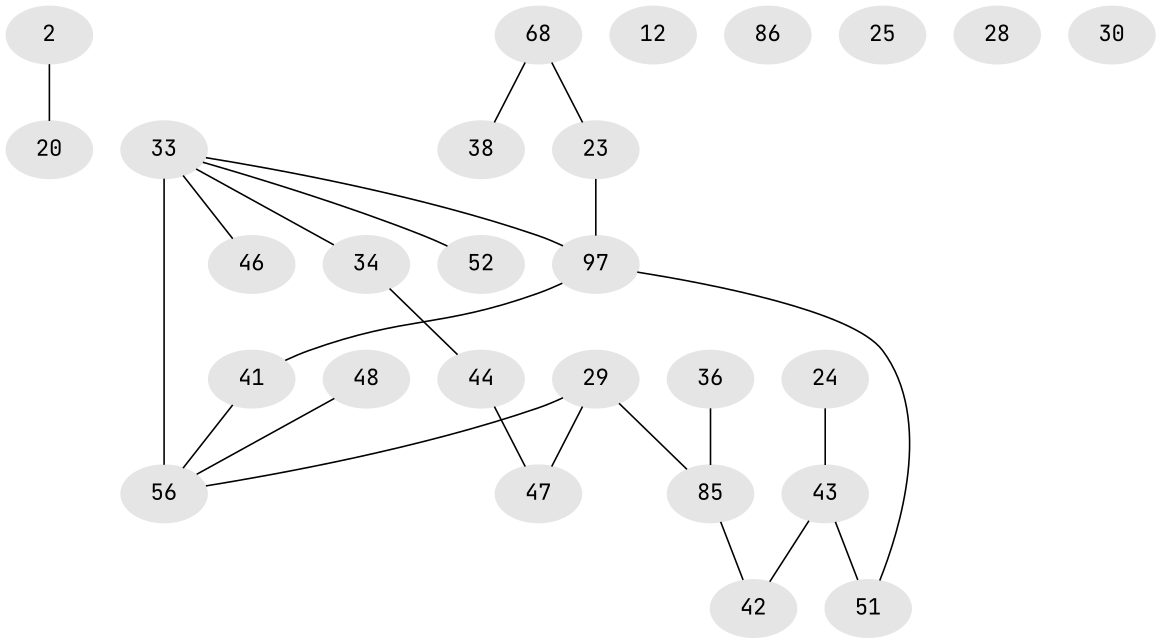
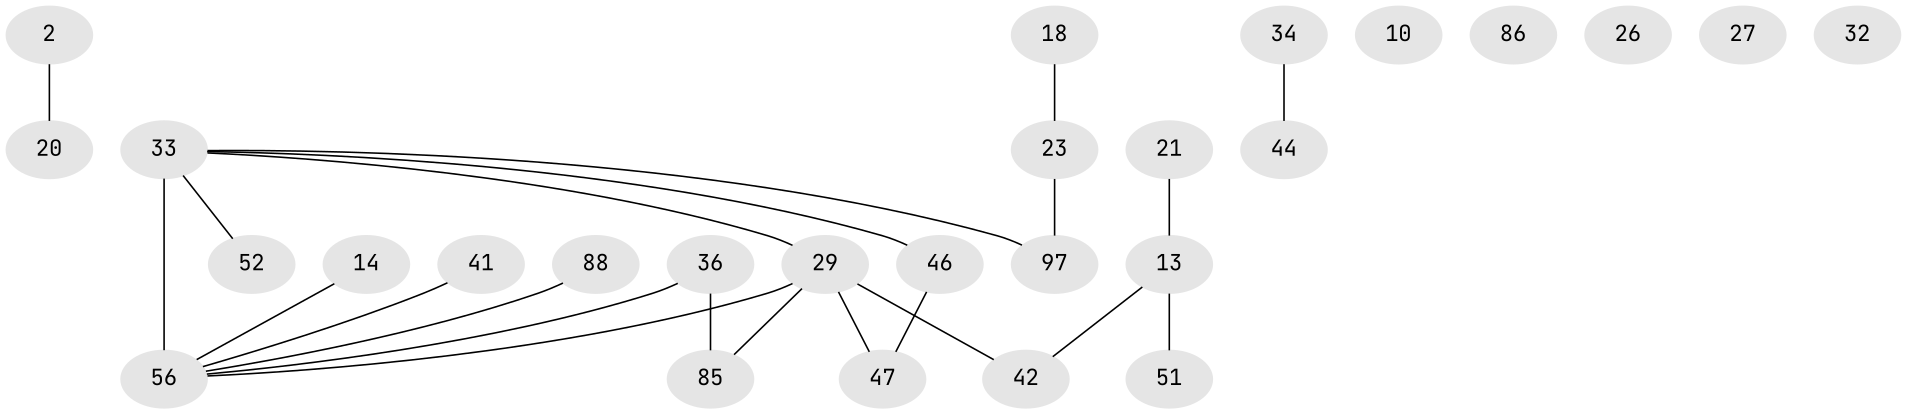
node "68": label "68" -> "18"
node "12": label "12" -> "10"
node "25": label "25" -> "26"
node "28": label "28" -> "27"
node "30": label "30" -> "32"
node "38": removed
edge "33" -- "34": now "33" -- "29"
node "14": added
edge "97" -- "41": removed
edge "36" -- "56": added
edge "97" -- "51": removed
node "48": label "48" -> "88"
node "24": label "24" -> "21"
edge "44" -- "47": now "46" -- "47"
node "43": label "43" -> "13"
edge "85" -- "42": now "29" -- "42"
